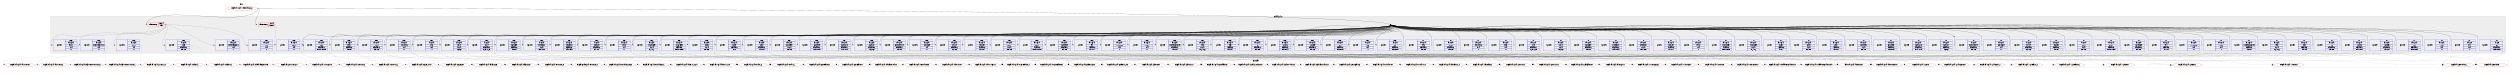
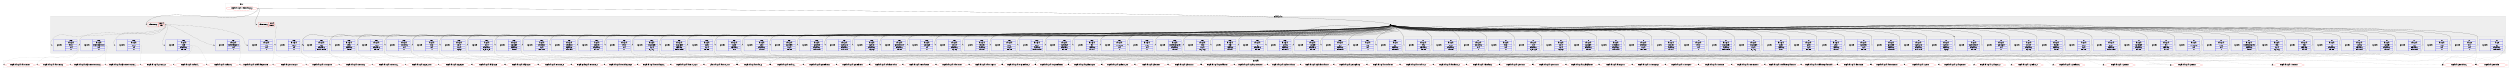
node "portage://dev-haskell/entropy-0.4.1.10": label "portage://dev-haskell/entropy-0.4.1.10" -> "aeson://dev-haskell/entropy-0.4.1.10"
node "yesod://dev-haskell/vector-0.12.3.1": label "yesod://dev-haskell/vector-0.12.3.1" -> "portage://dev-haskell/vector-0.12.3.1"
